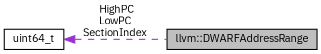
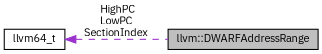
node "uint64_t": label "uint64_t" -> "llvm64_t"
